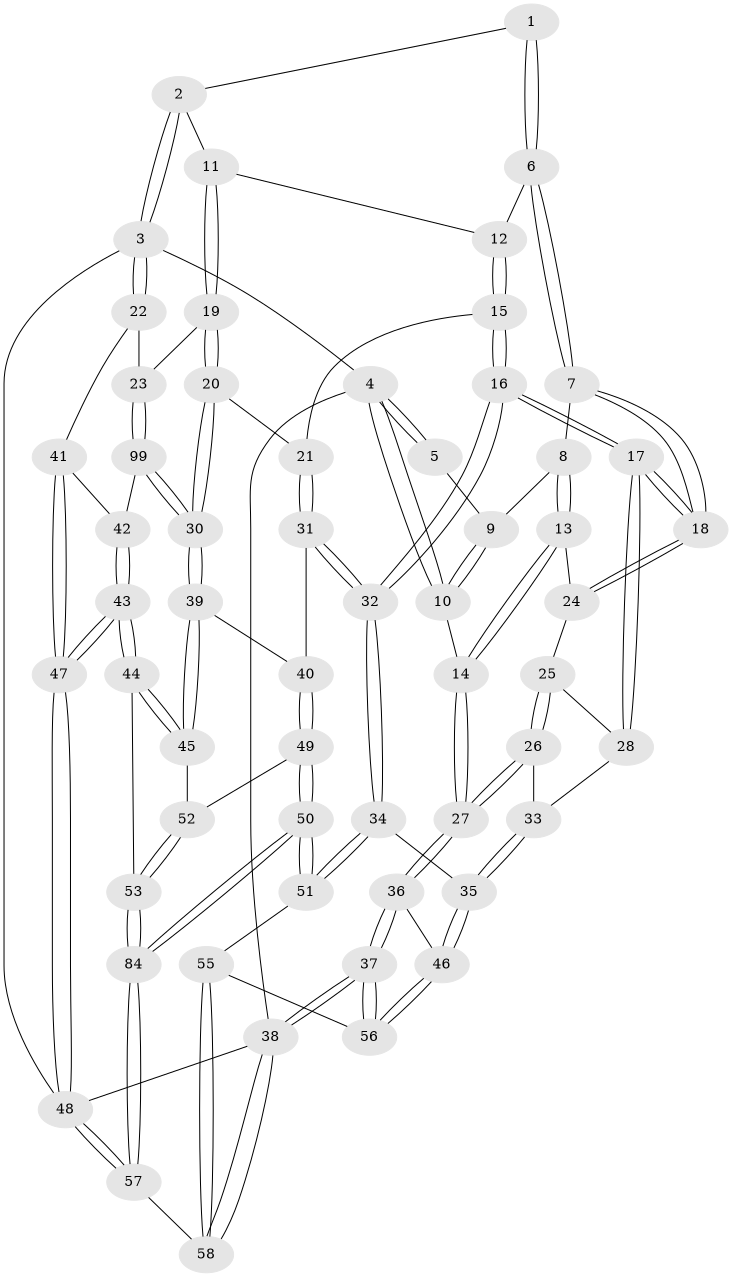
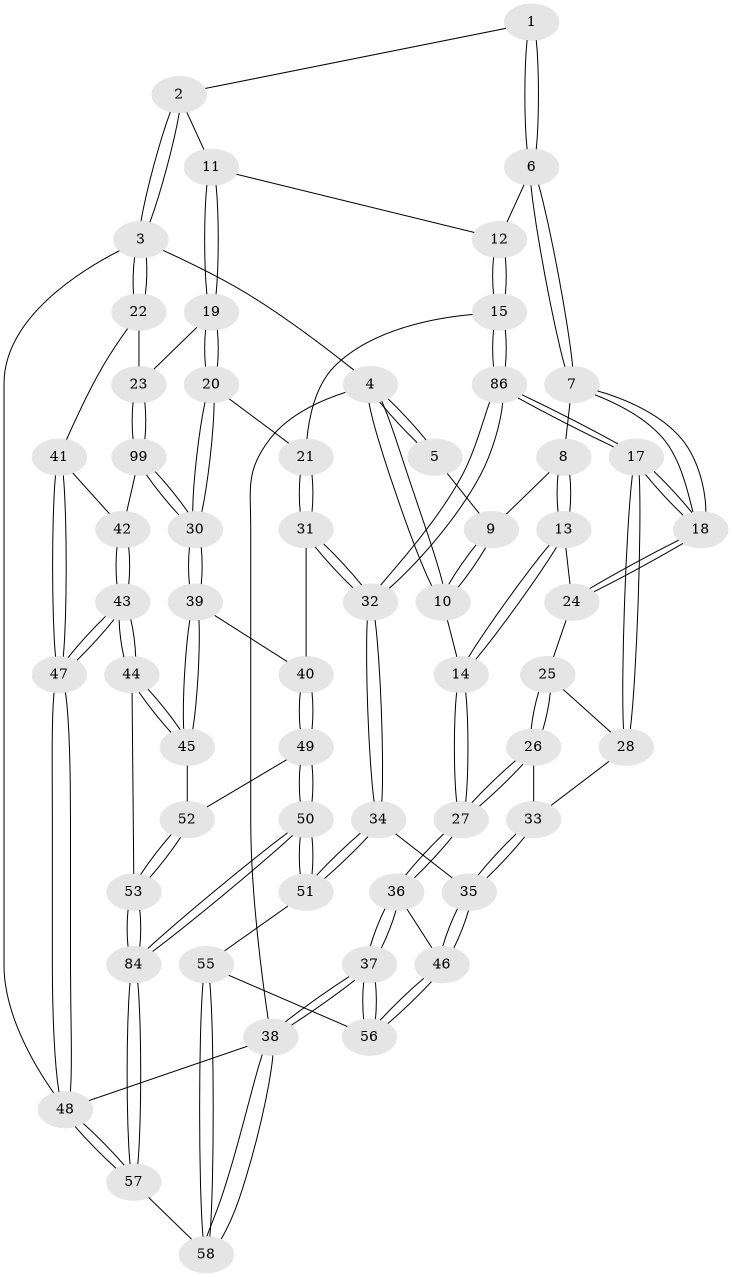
node "16": label "16" -> "86"
